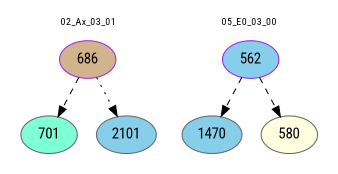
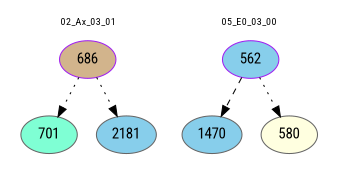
edge "686" -> "701": style dashed -> dotted
edge "562" -> "580": style dashed -> dotted
node "2101": label "2101" -> "2181"
